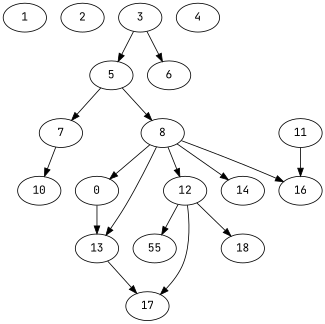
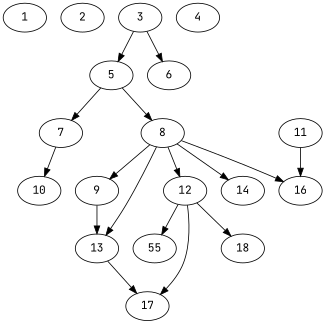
node "0": label "0" -> "9"
